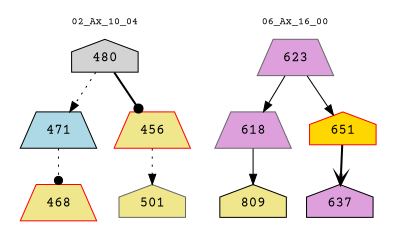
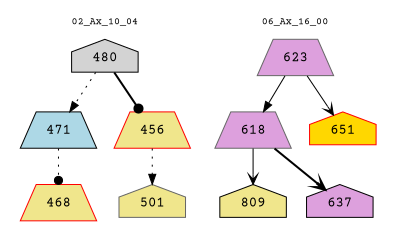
edge "623" -> "651": arrowhead normal -> vee
edge "651" -> "637": now "618" -> "637"
edge "618" -> "809": arrowhead normal -> vee
